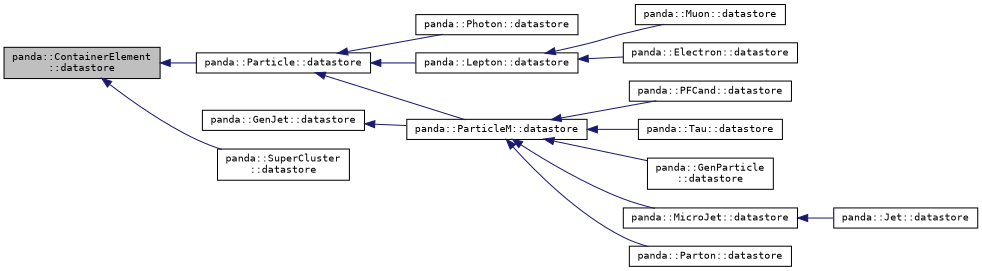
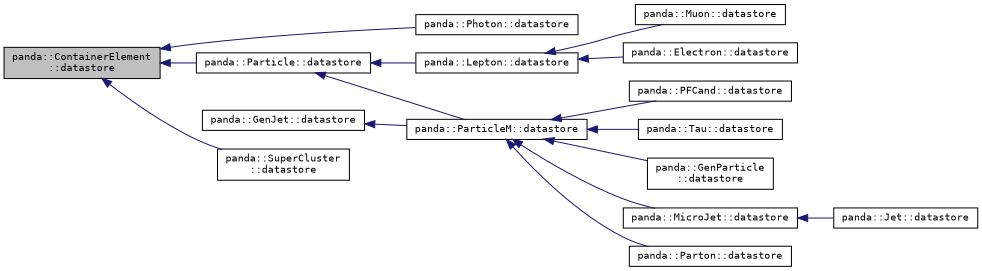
edge "panda::Photon::datastore" -> "panda::Particle::datastore": now "panda::Photon::datastore" -> "panda::ContainerElement ::datastore"
